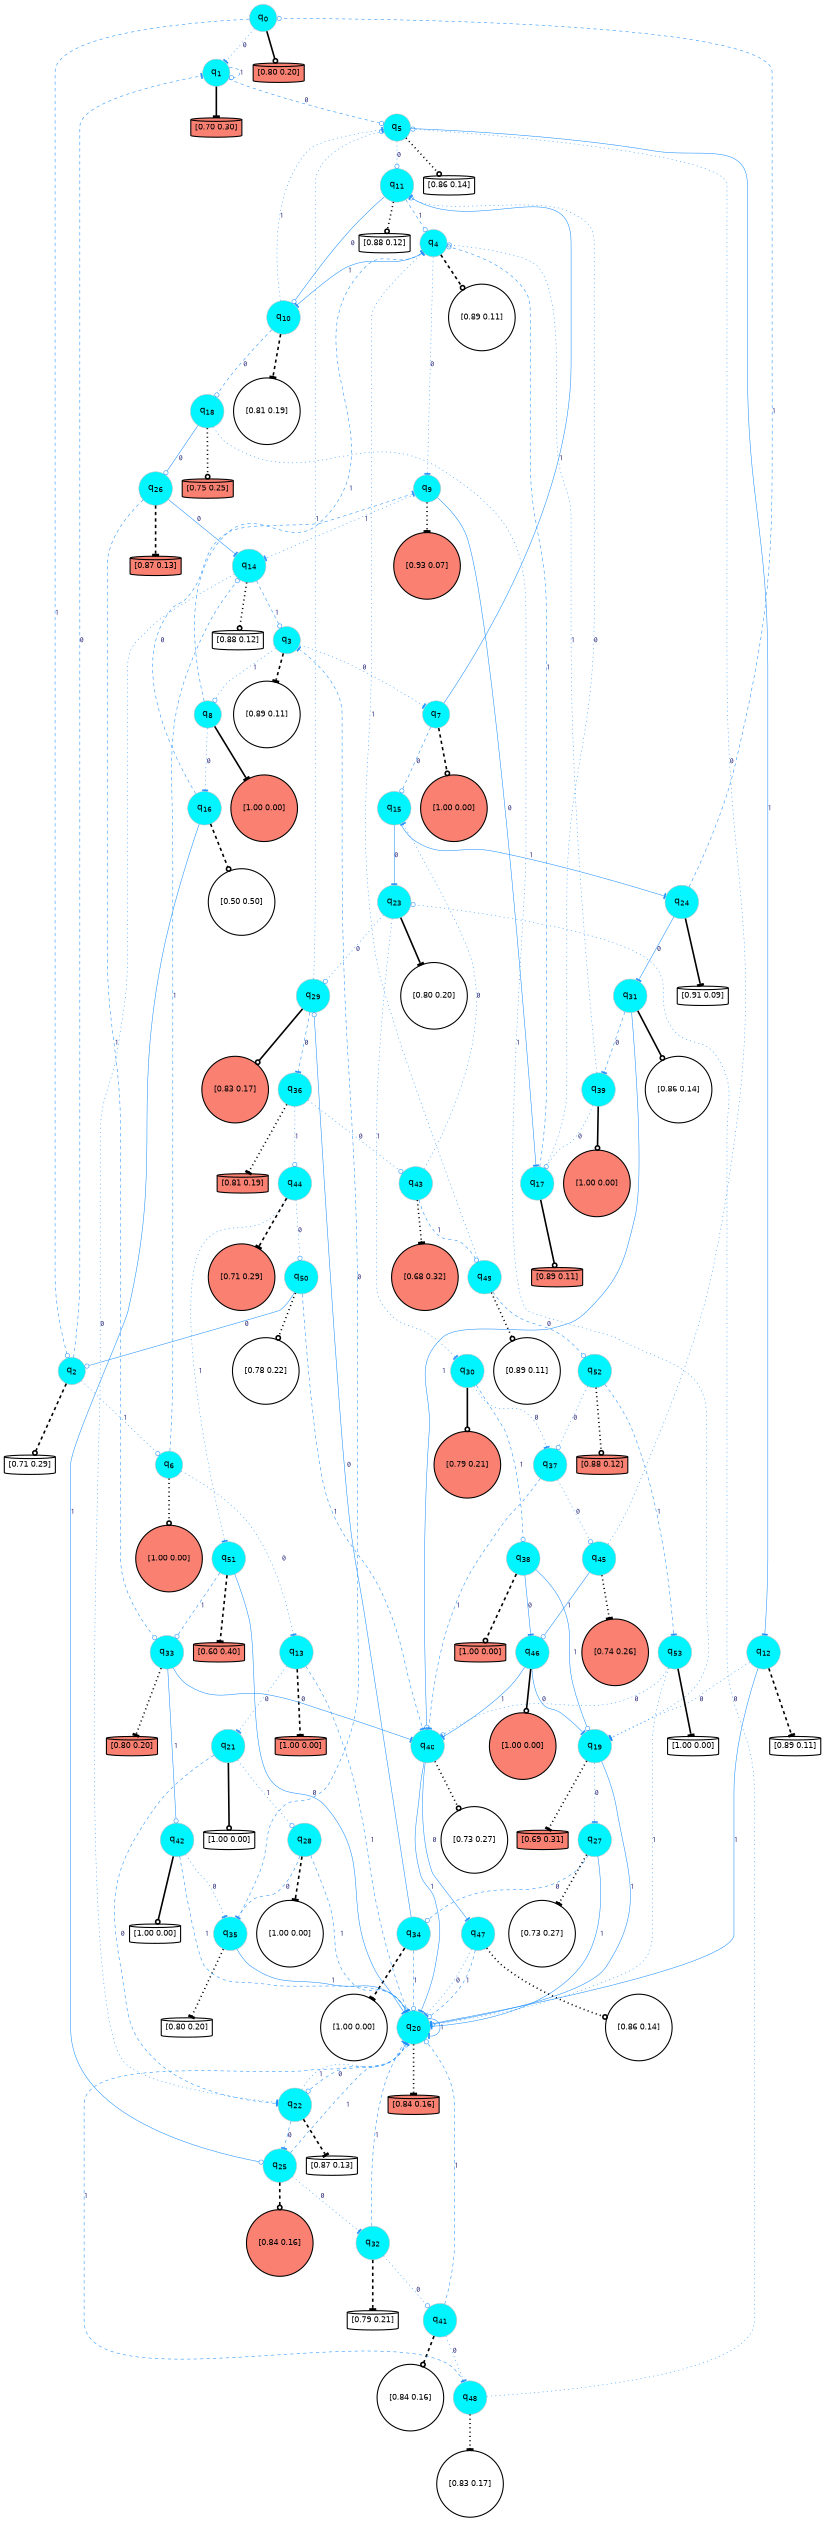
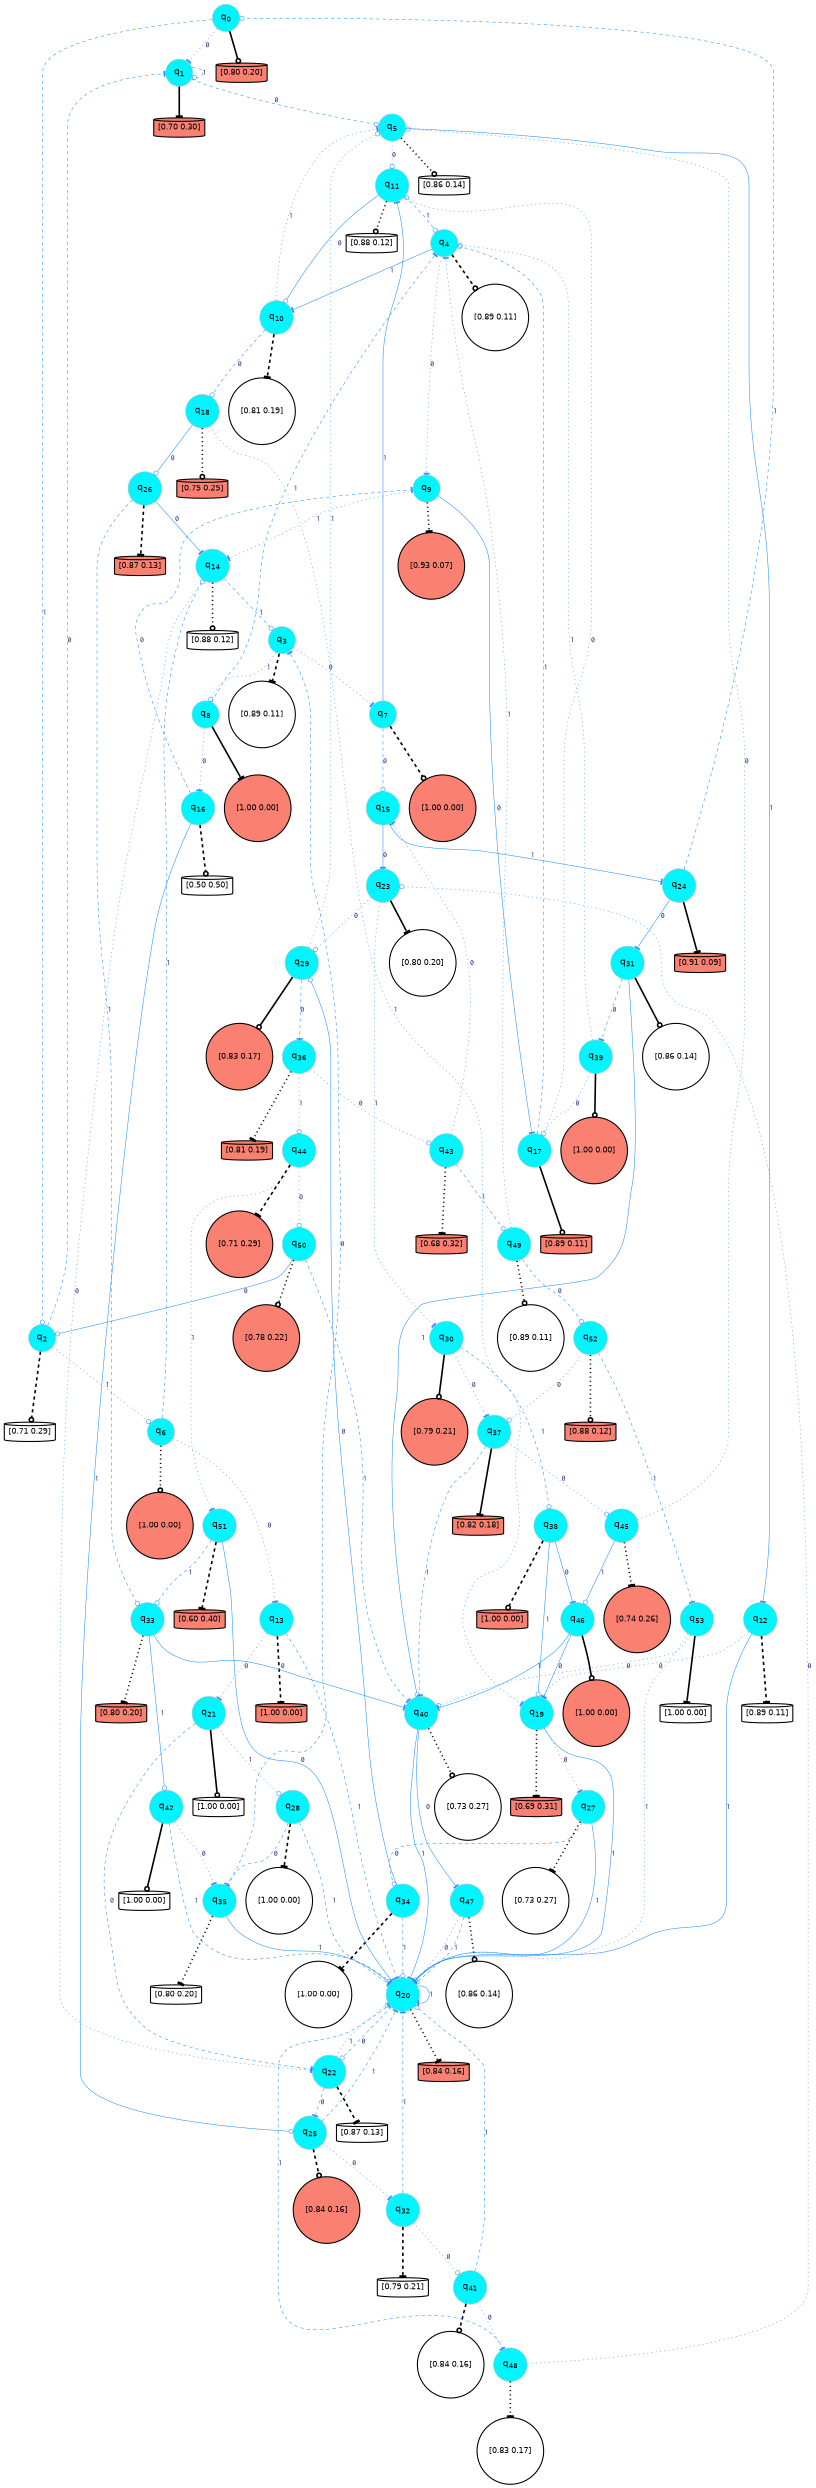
node "[0.50 0.50]": shape circle -> cylinder
node "[0.91 0.09]": fillcolor white -> salmon
node "[0.68 0.32]": shape circle -> cylinder
node "[0.78 0.22]": fillcolor white -> salmon
node "[0.82 0.18]": added
